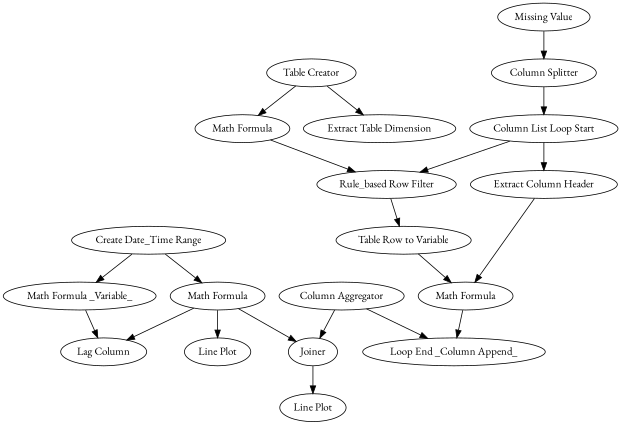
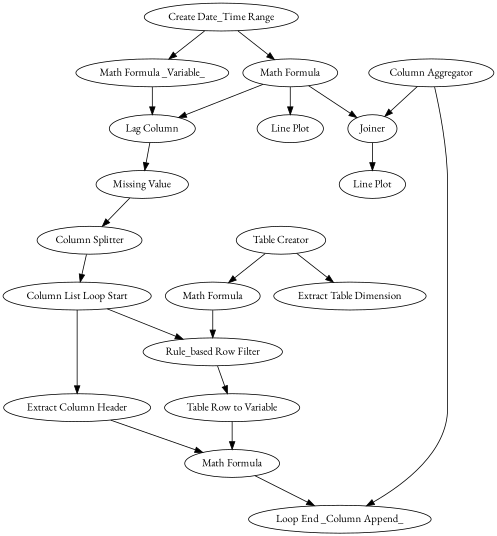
edge "Lag Column" -> "Missing Value": added
